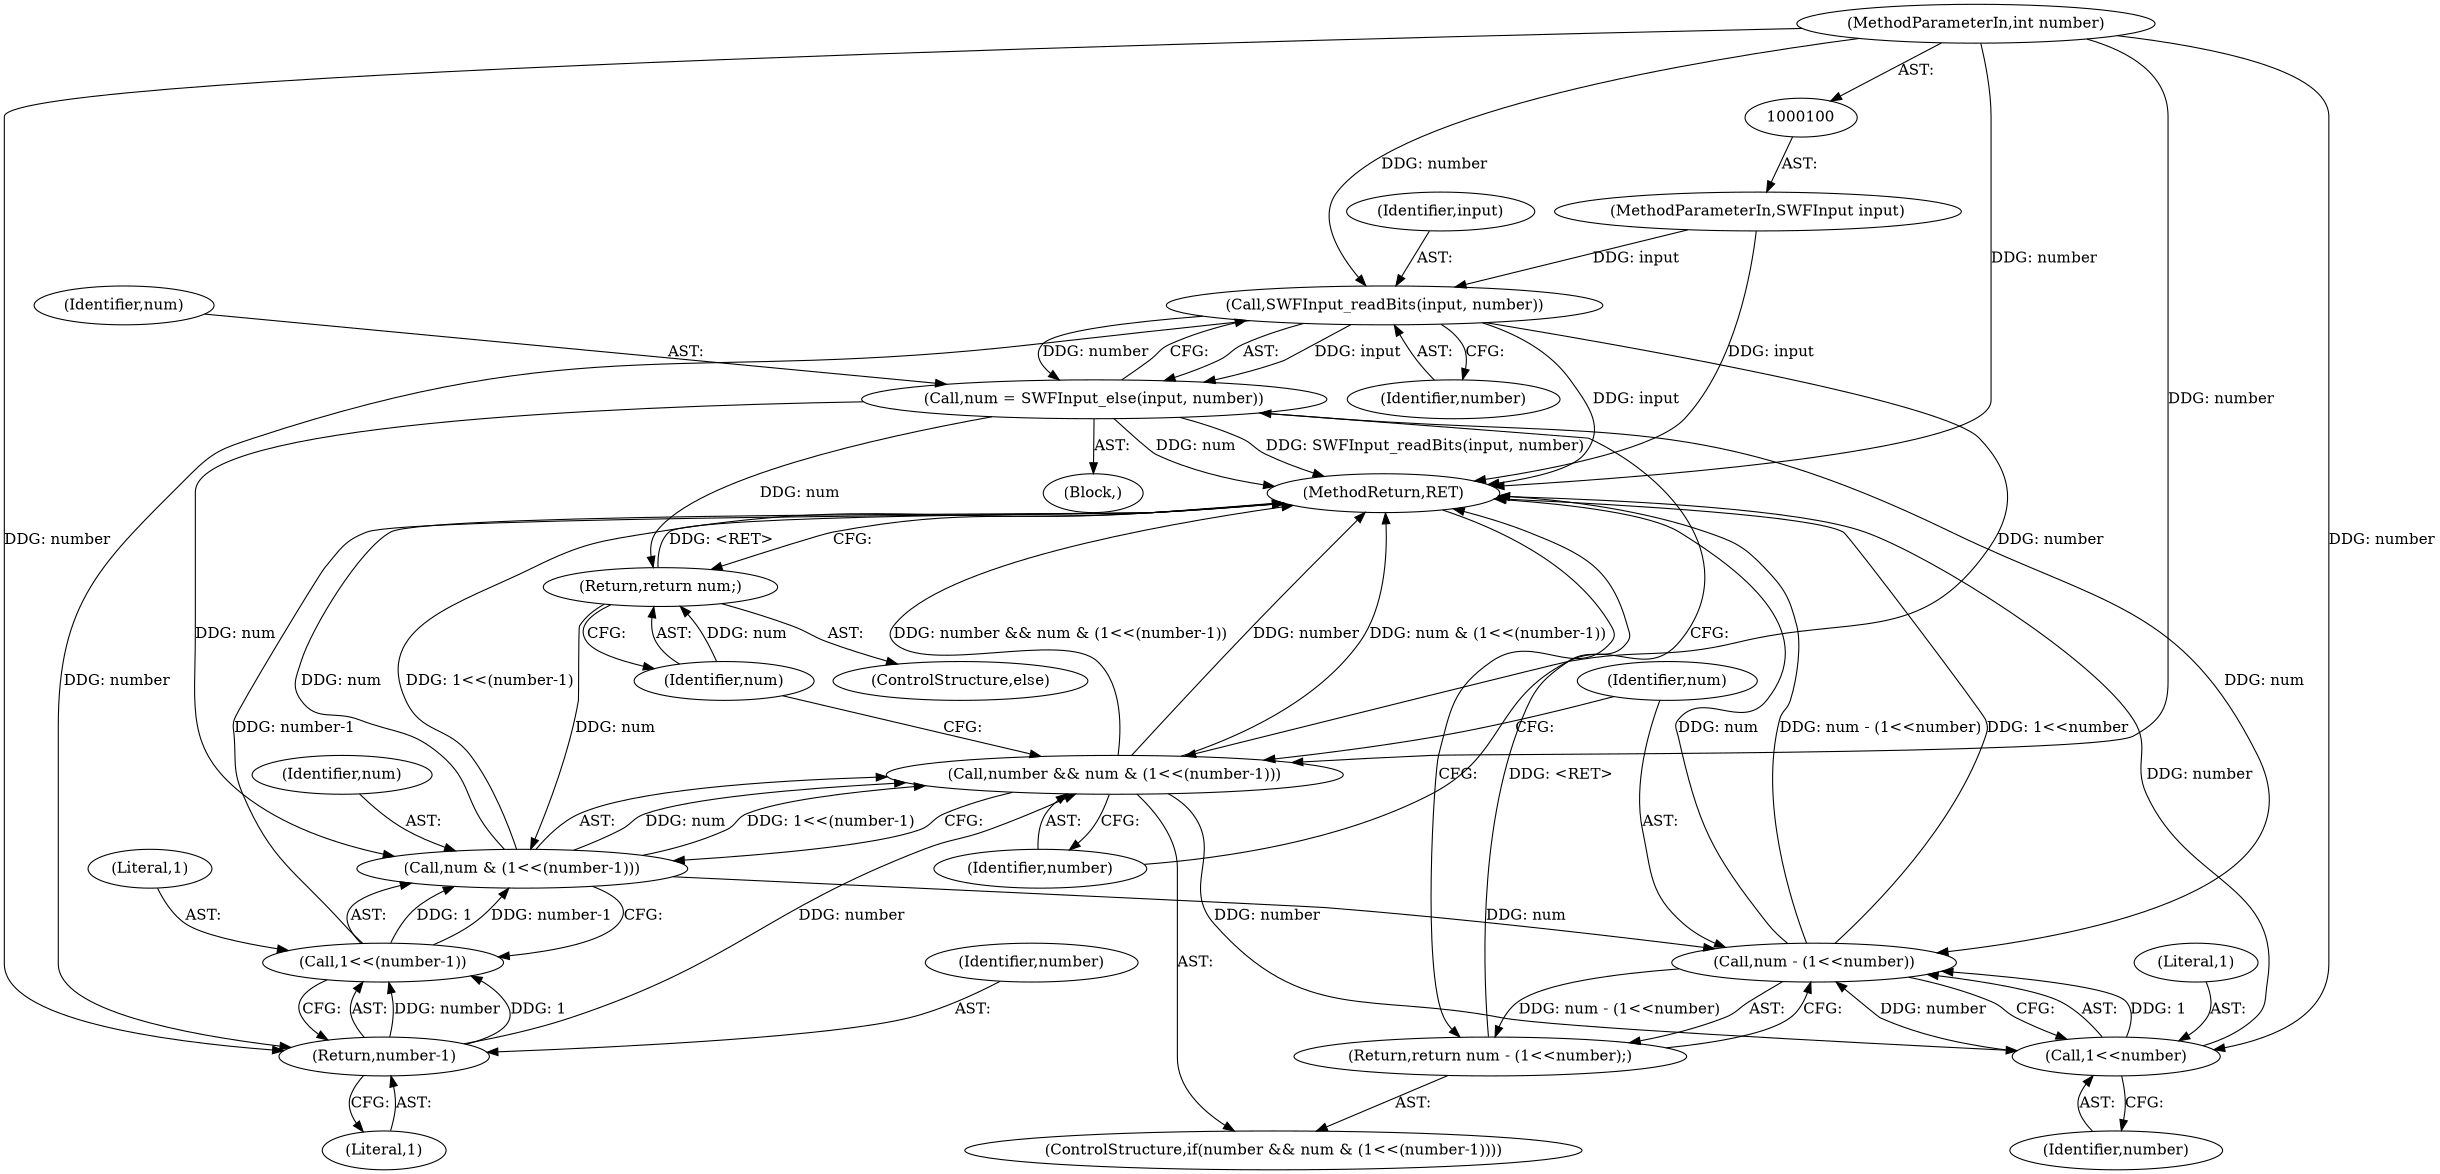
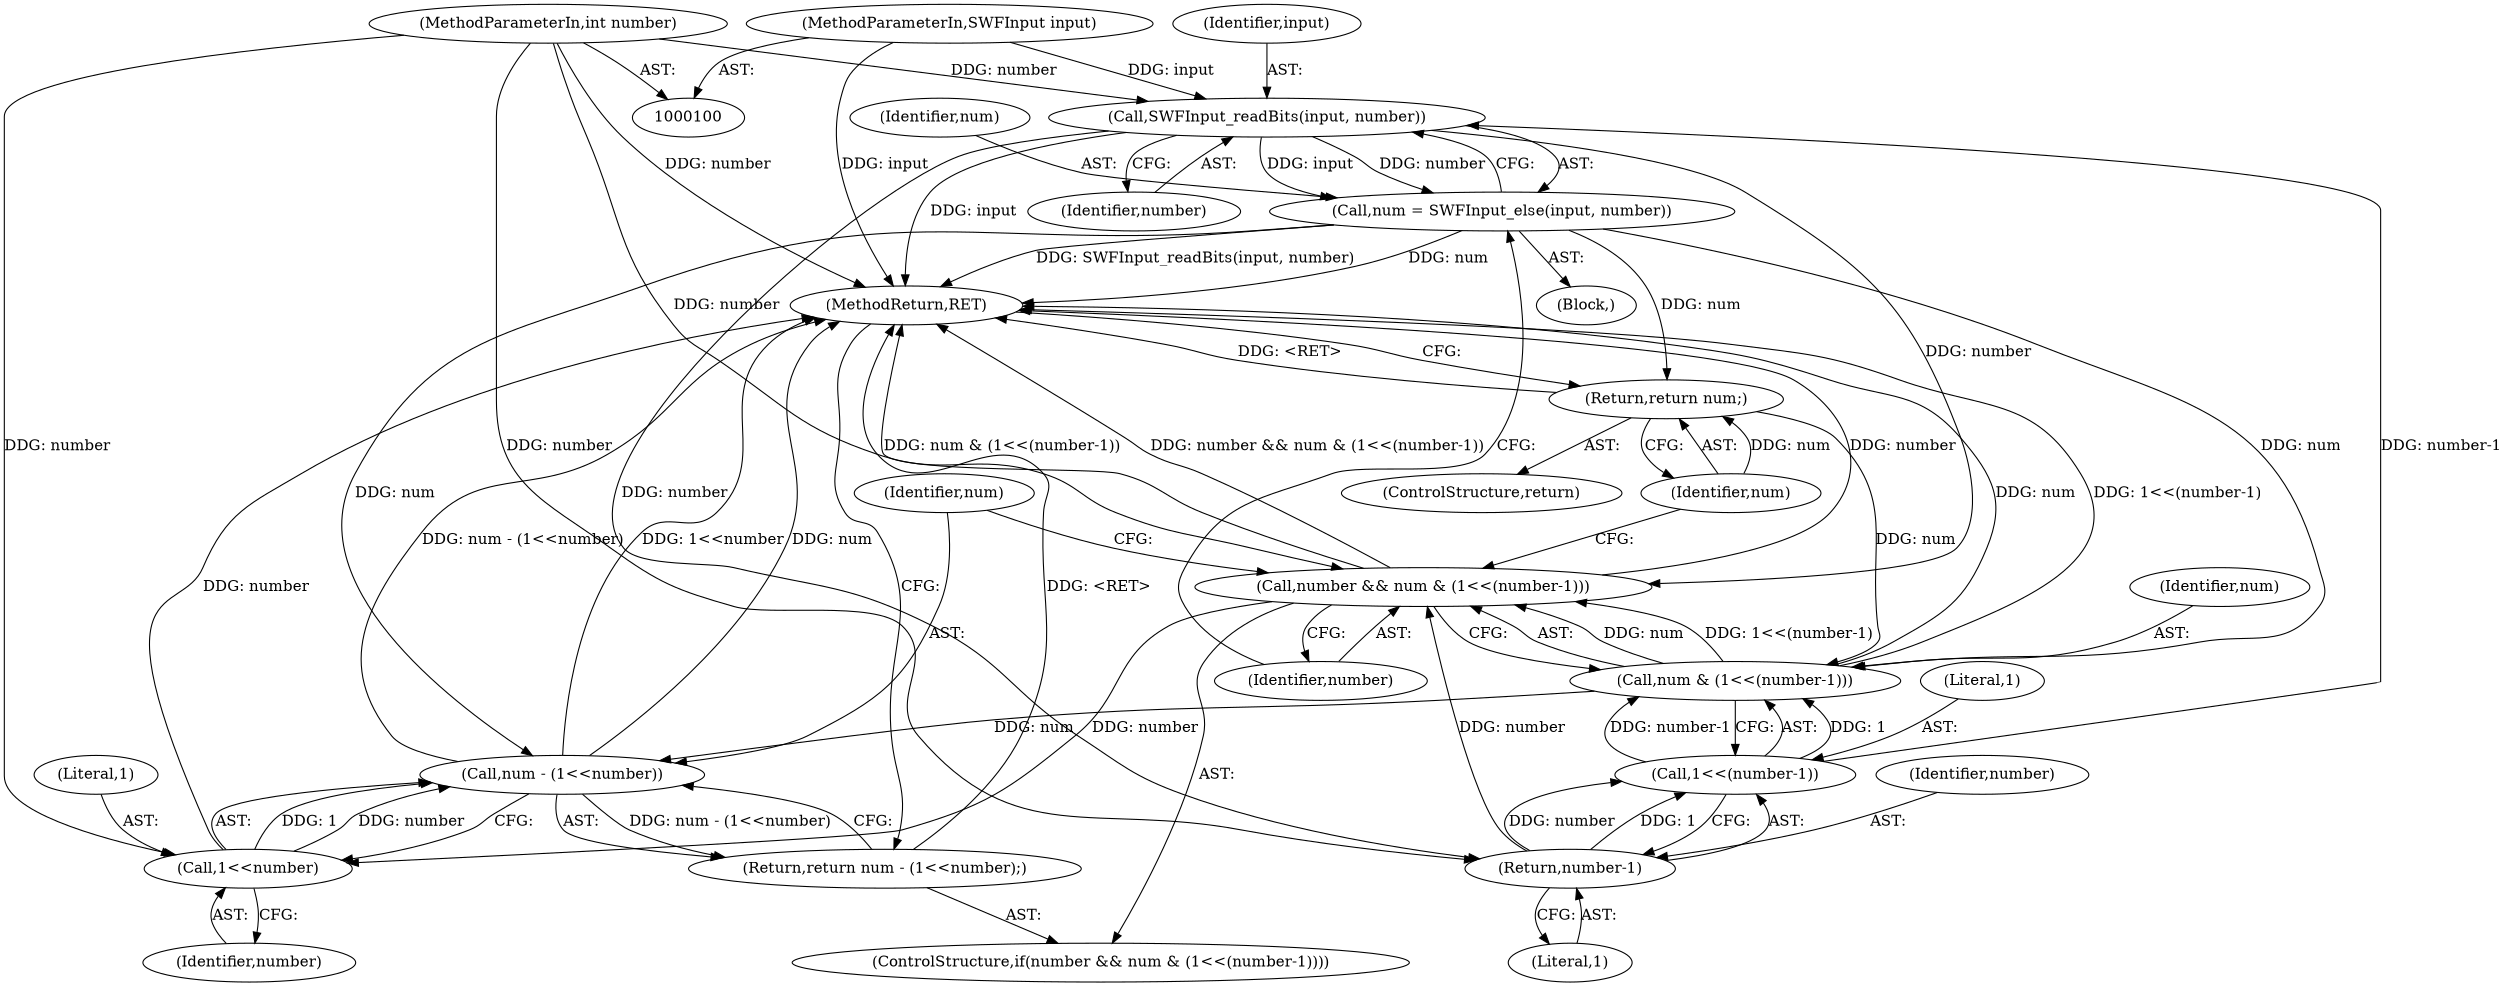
edge "1000100" -> "(MethodParameterIn,SWFInput input)": reversed
edge "(Call,1<<(number-1))" -> "(MethodReturn,RET)": now "(Call,1<<(number-1))" -> "(Call,SWFInput_readBits(input, number))"
node "(ControlStructure,else)": label "(ControlStructure,else)" -> "(ControlStructure,return)"
